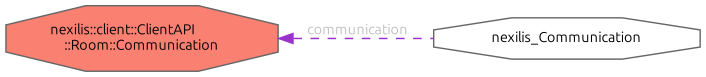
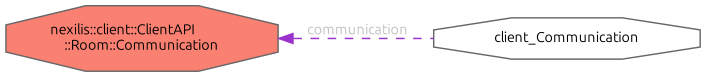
node "nexilis_Communication": label "nexilis_Communication" -> "client_Communication"
